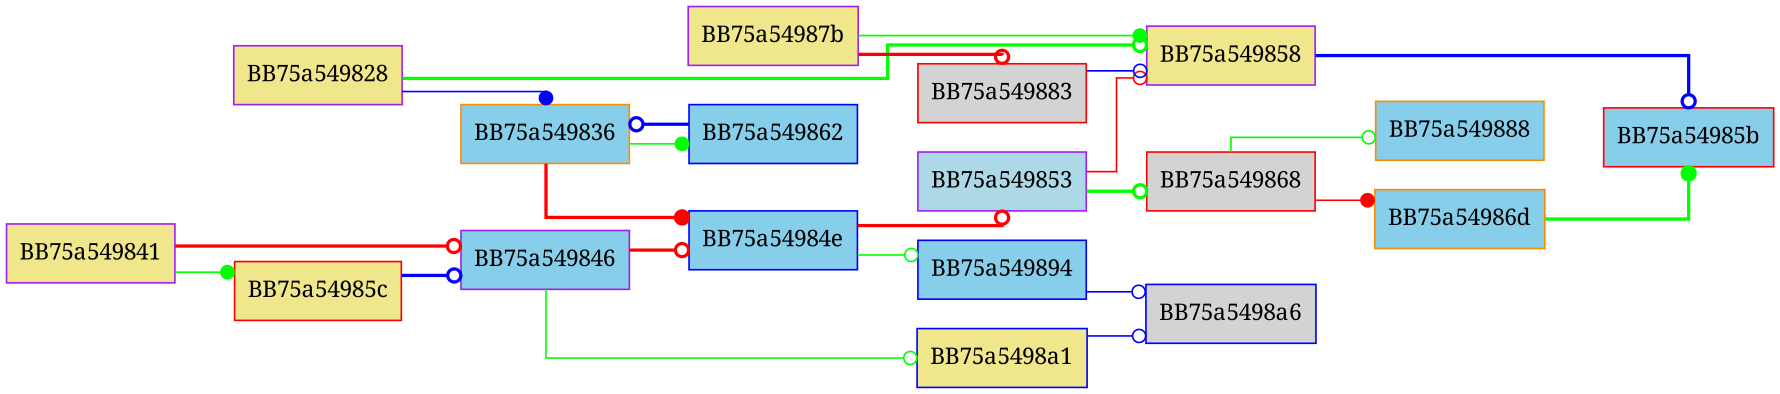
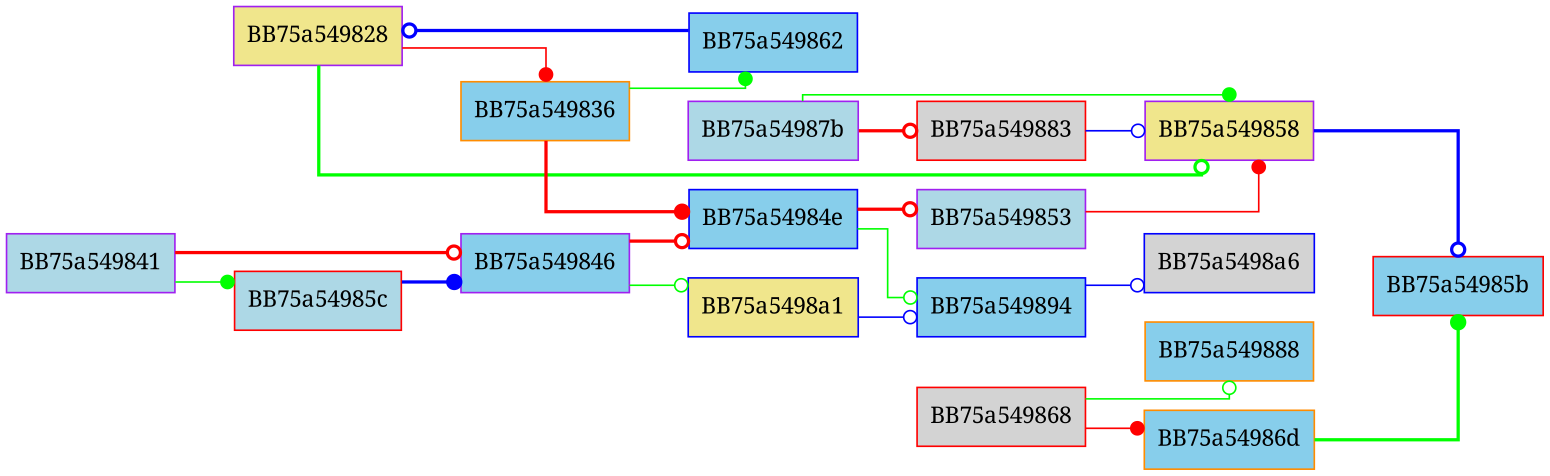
node "BB75a54987b": fillcolor khaki -> lightblue
edge "BB75a549828" -> "BB75a549836": color blue -> red
edge "BB75a549862" -> "BB75a549836": now "BB75a549862" -> "BB75a549828"
edge "BB75a549853" -> "BB75a549858": arrowhead odot -> dot
edge "BB75a549853" -> "BB75a549868": removed
node "BB75a549841": fillcolor khaki -> lightblue
edge "BB75a54985c" -> "BB75a549846": arrowhead odot -> dot
node "BB75a54985c": fillcolor khaki -> lightblue
edge "BB75a5498a1" -> "BB75a5498a6": now "BB75a5498a1" -> "BB75a549894"
